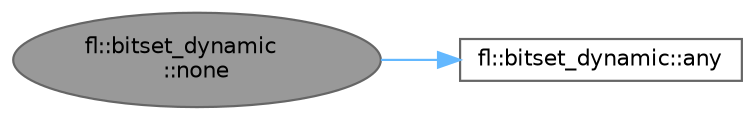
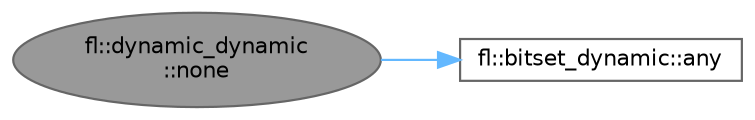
node "fl::bitset_dynamic ::none": label "fl::bitset_dynamic ::none" -> "fl::dynamic_dynamic ::none"
